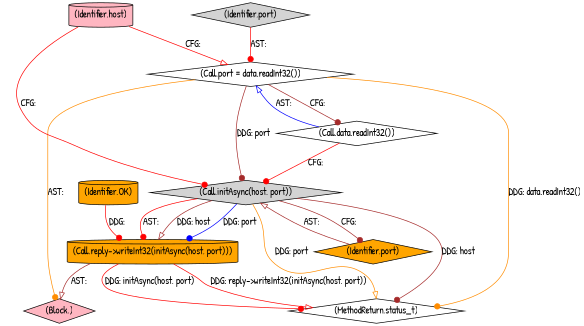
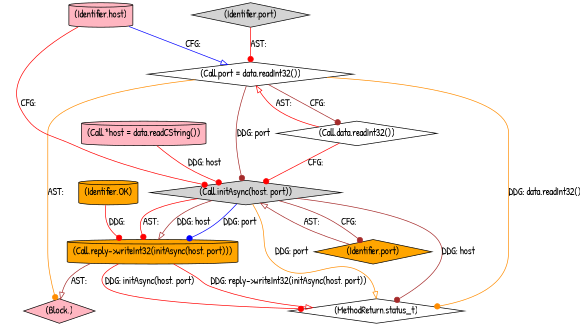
edge "(Identifier,host)" -> "(Call,port = data.readInt32())": color red -> blue
edge "(Call,data.readInt32())" -> "(Call,port = data.readInt32())": color blue -> red
node "(Call,*host = data.readCString())": added
